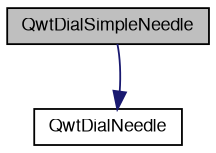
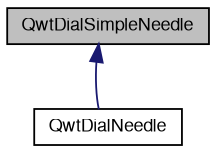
edge "QwtDialSimpleNeedle" -> "QwtDialNeedle": reversed
